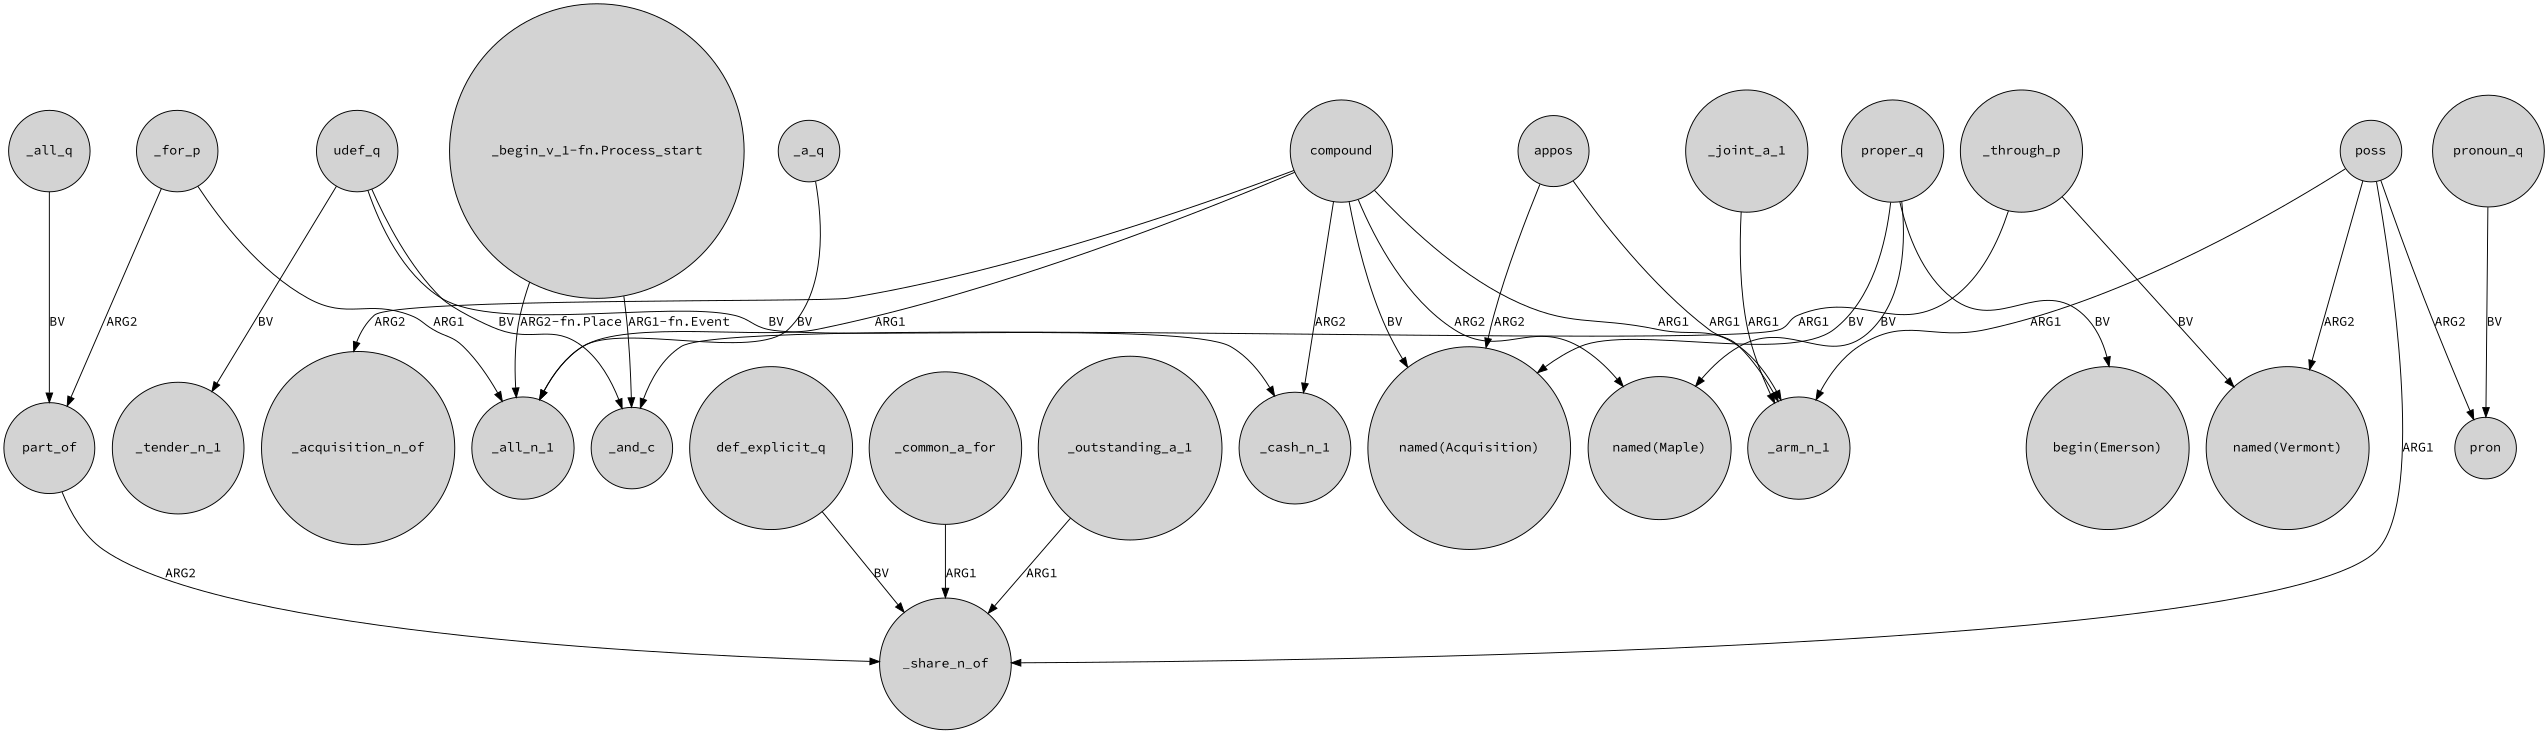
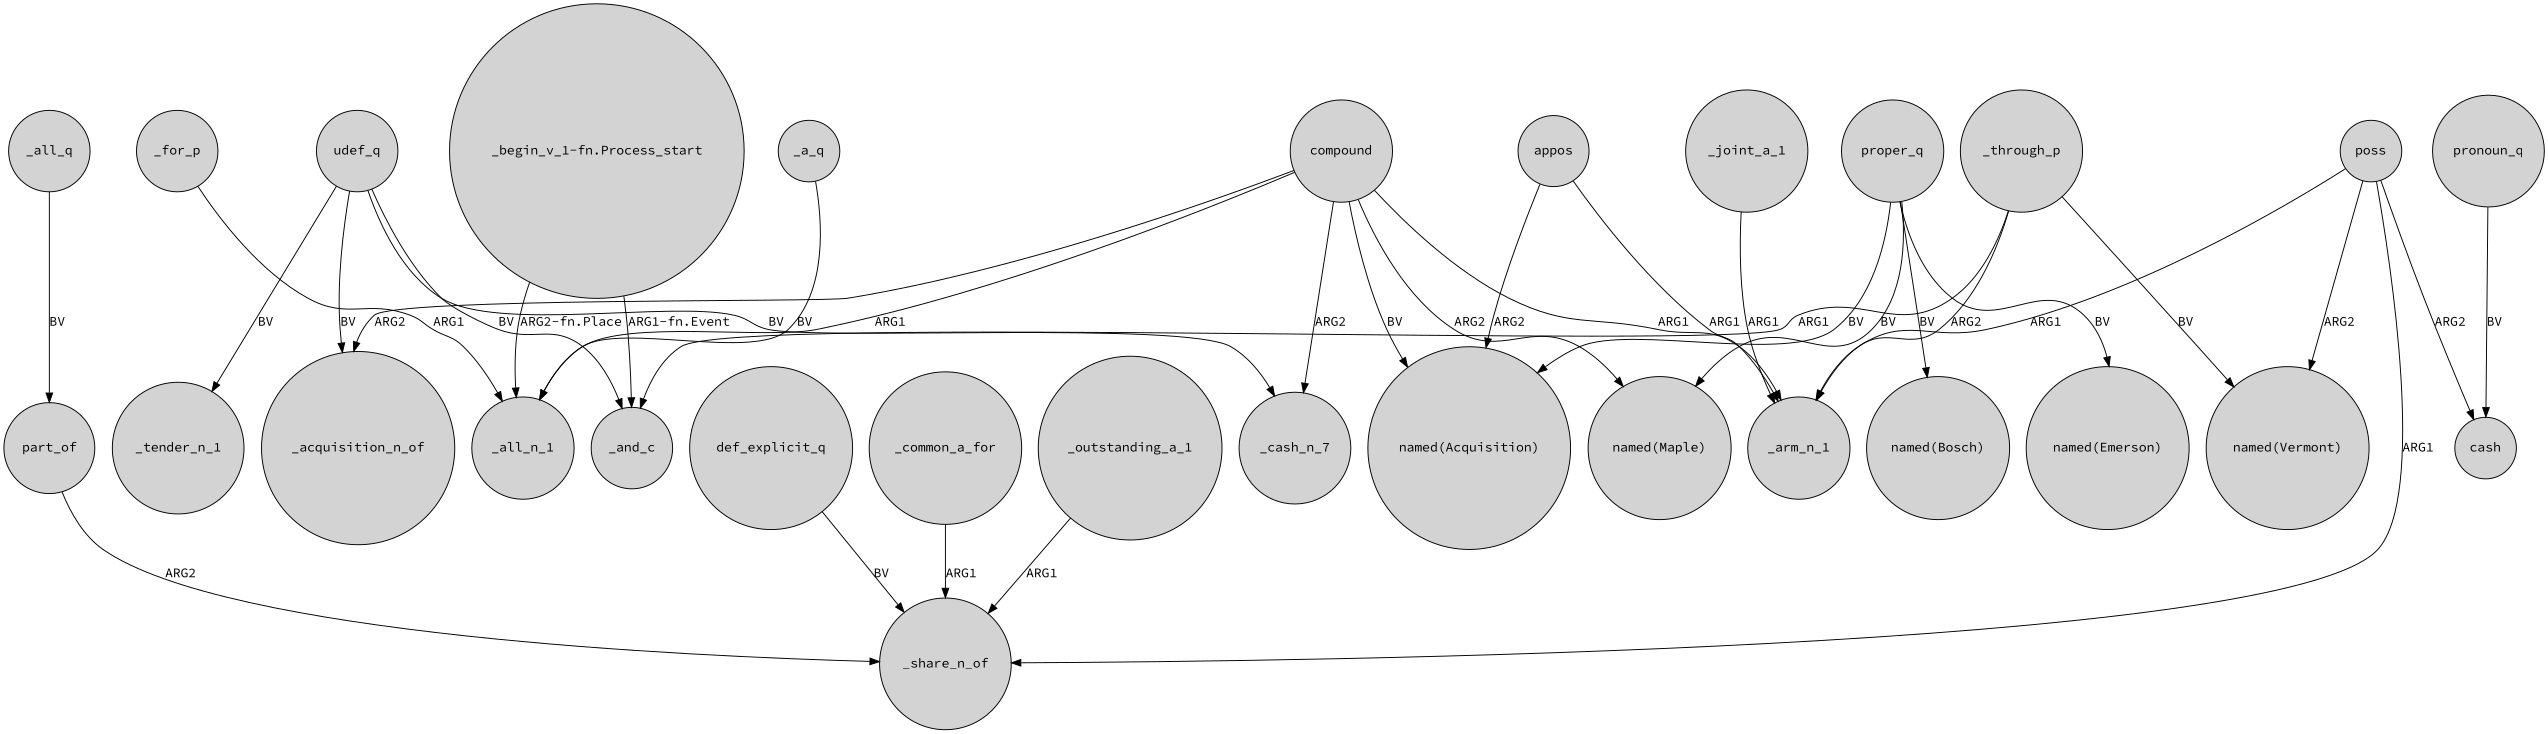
edge "udef_q" -> "_acquisition_n_of": added, label "BV"
edge "_for_p" -> "part_of": removed, label "ARG2"
edge "_through_p" -> "_arm_n_1": added, label "ARG2"
node "_cash_n_1": label "_cash_n_1" -> "_cash_n_7"
node "named(Bosch)": added
node "begin(Emerson)": label "begin(Emerson)" -> "named(Emerson)"
node "pron": label "pron" -> "cash"
